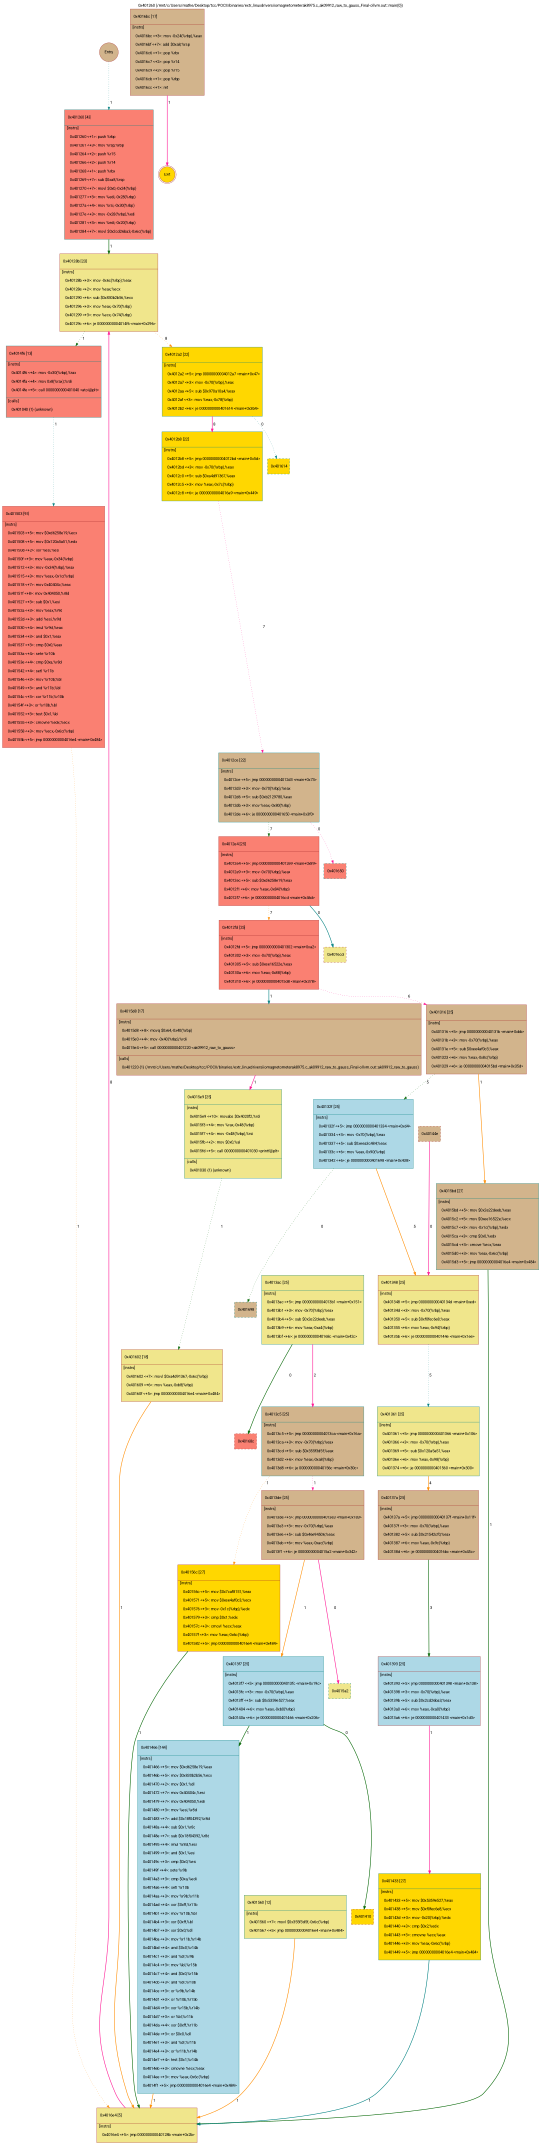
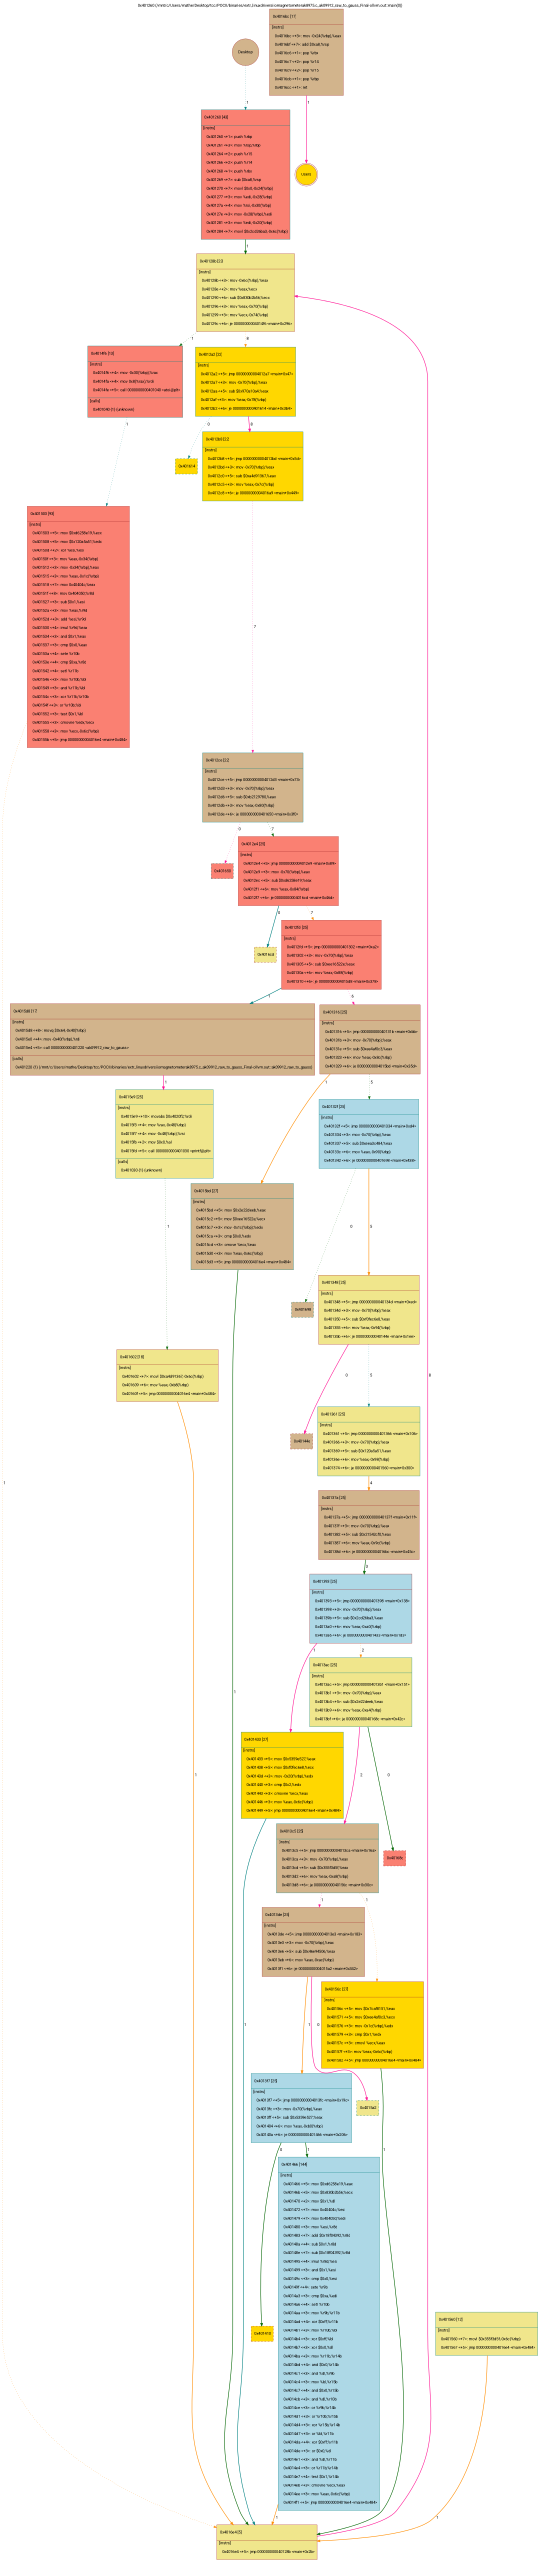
node "Entry": label "Entry" -> "Desktop"
node "Exit": label "Exit" -> "Users"
edge "0x40144e" -> "0x401348 [25]": reversed
edge "0x401393 [25]" -> "0x4013ac [25]": added, label "2"
